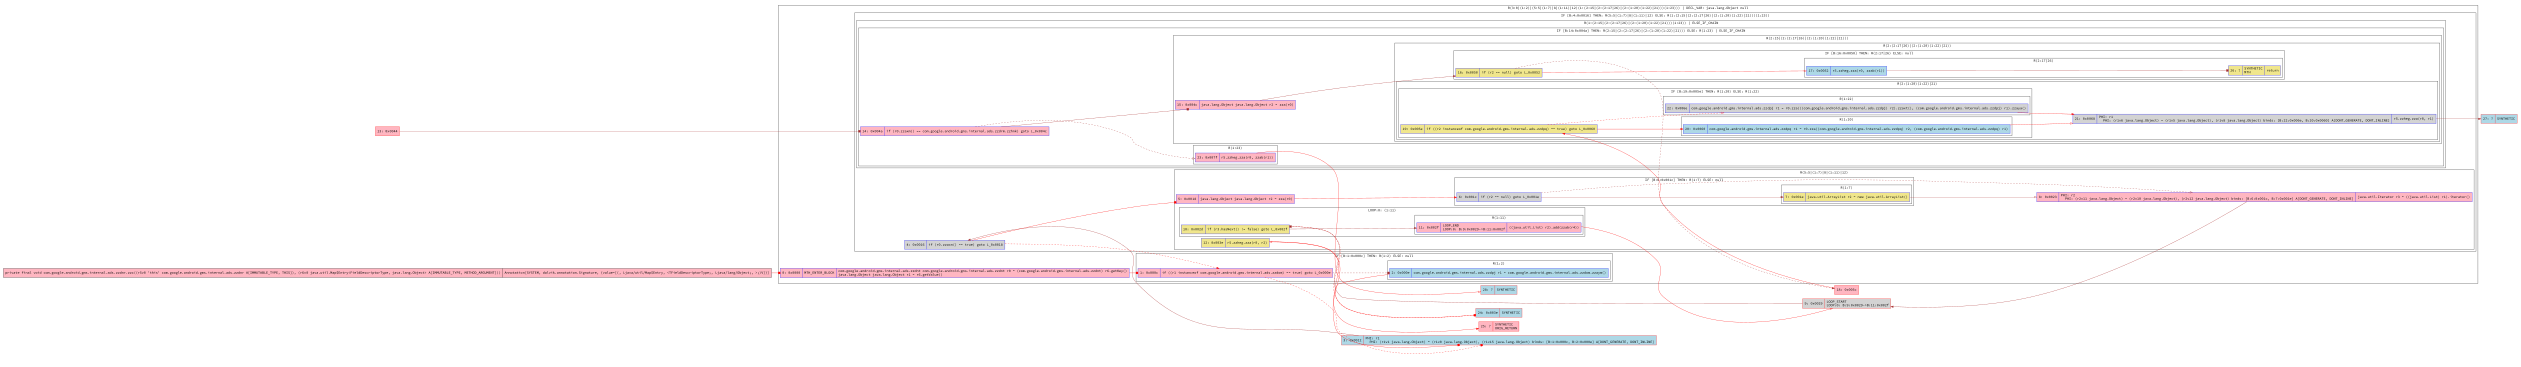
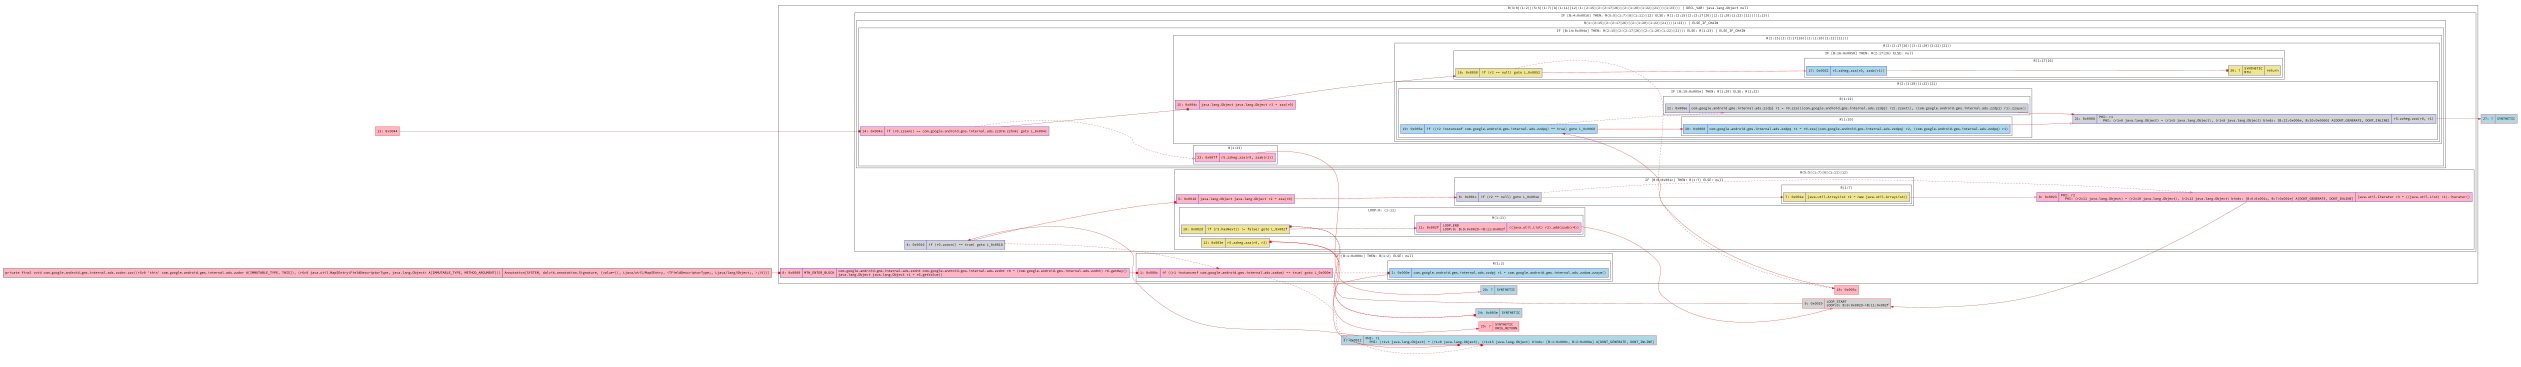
node "19: 0x005e": fillcolor khaki -> lightblue
edge "24: 0x003e" -> "12: 0x003e": arrowhead onormal -> box
